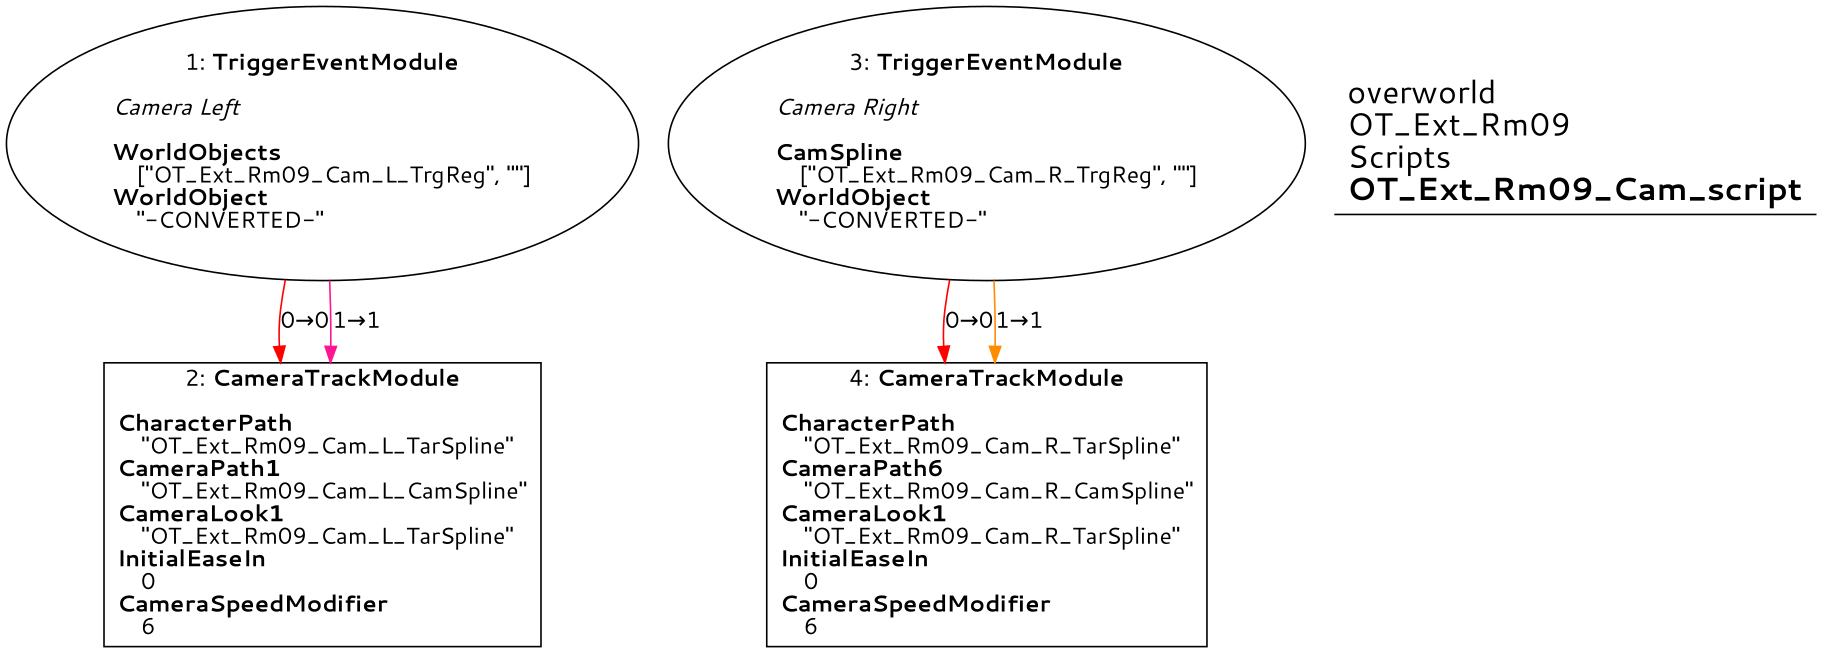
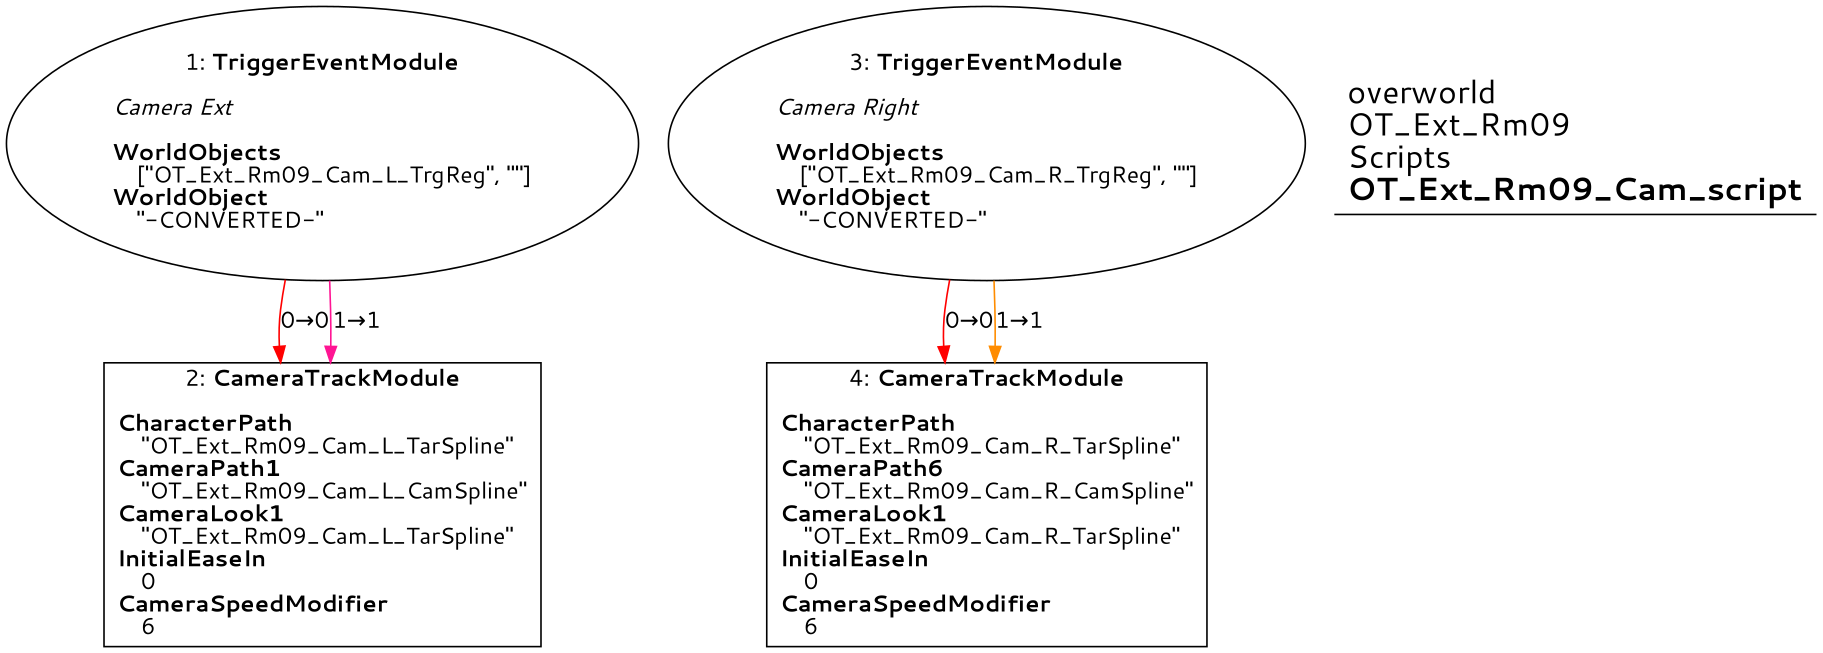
node "1:": text "Camera Left" -> "Camera Ext"
node "3:": text "CamSpline" -> "WorldObjects"
